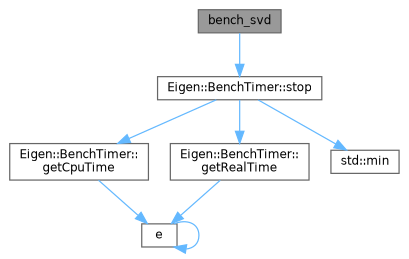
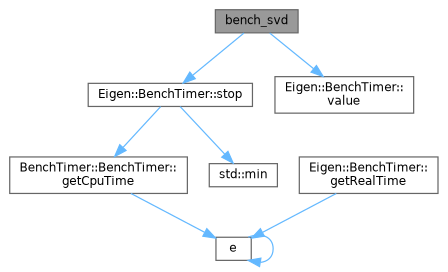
node "Eigen::BenchTimer:: value": added
edge "Eigen::BenchTimer::stop" -> "Eigen::BenchTimer:: getRealTime": removed
node "Eigen::BenchTimer:: getCpuTime": label "Eigen::BenchTimer:: getCpuTime" -> "BenchTimer::BenchTimer:: getCpuTime"
